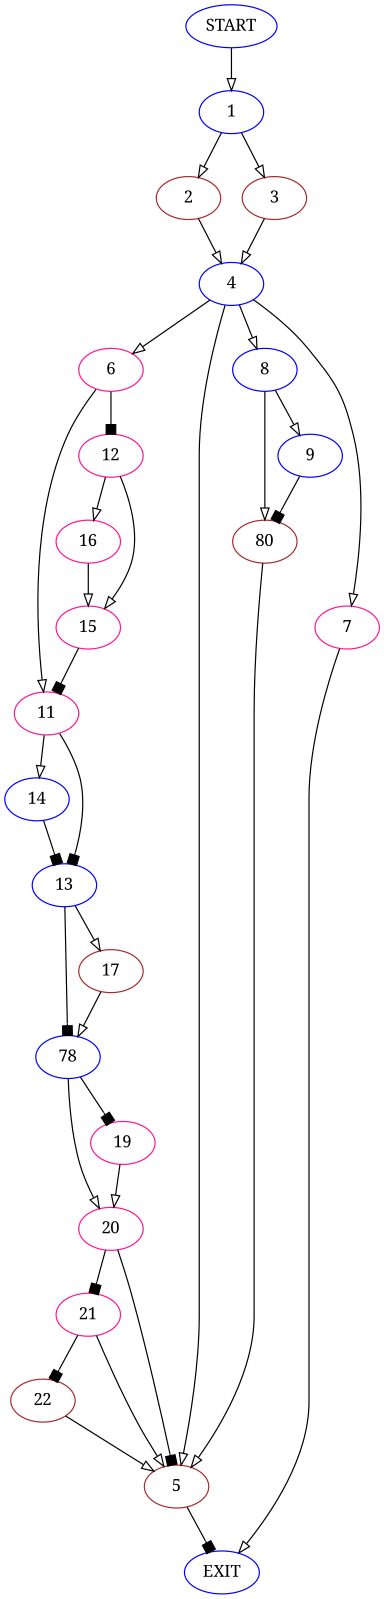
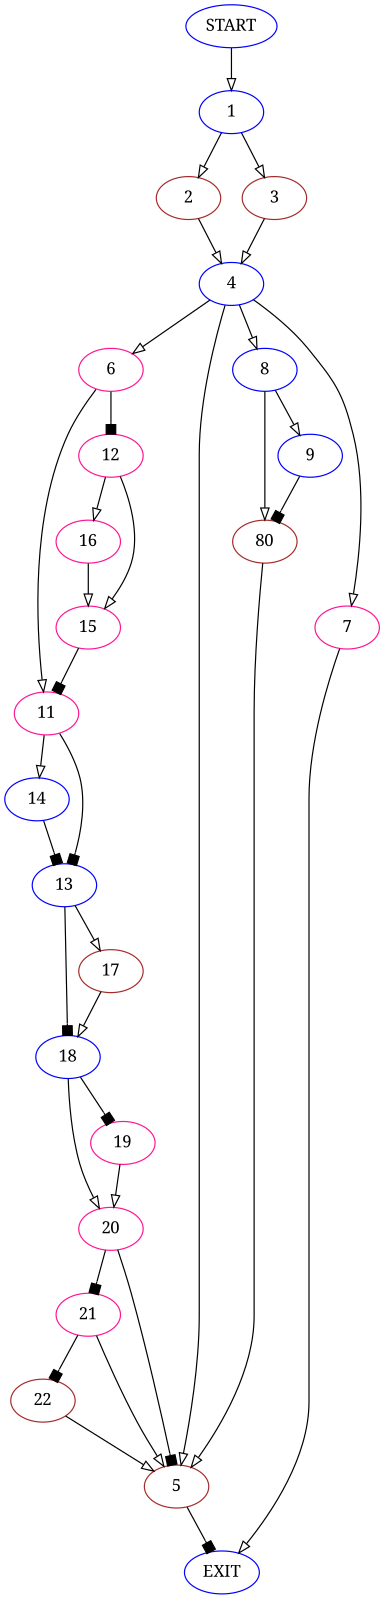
node "78": label "78" -> "18"
